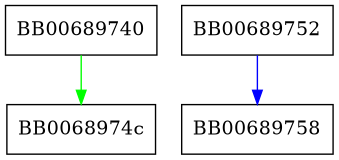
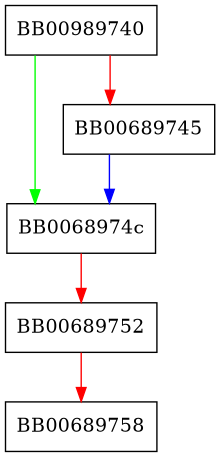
node "BB00689740": label "BB00689740" -> "BB00989740"
edge "BB00689752" -> "BB00689758": color blue -> red
node "BB00689745": added
edge "BB0068974c" -> "BB00689752": added
